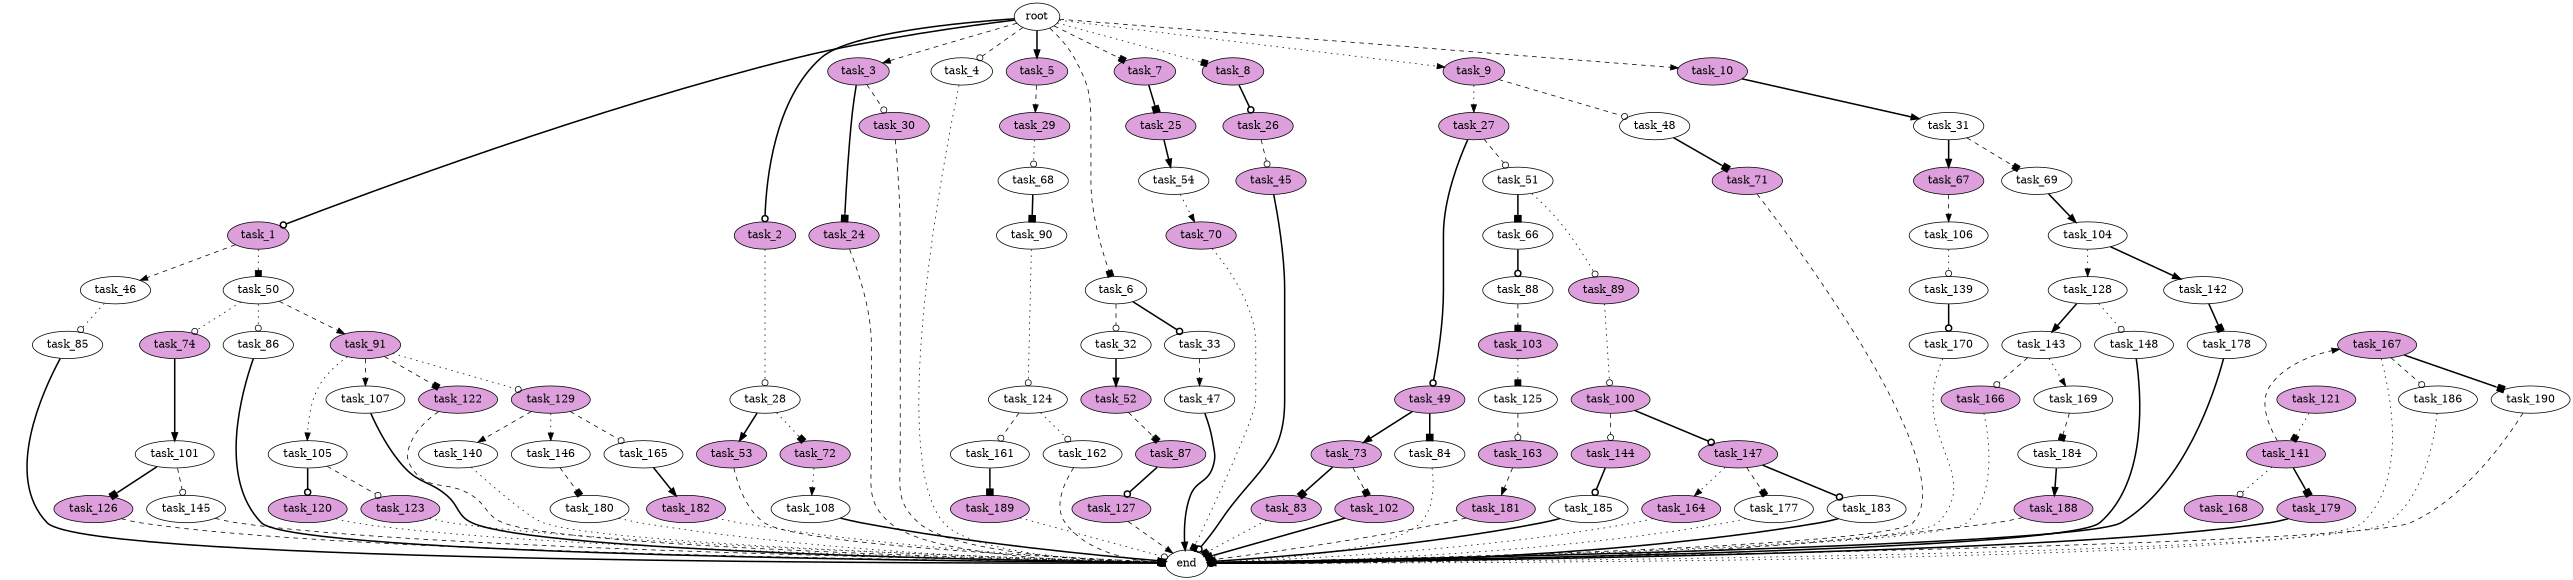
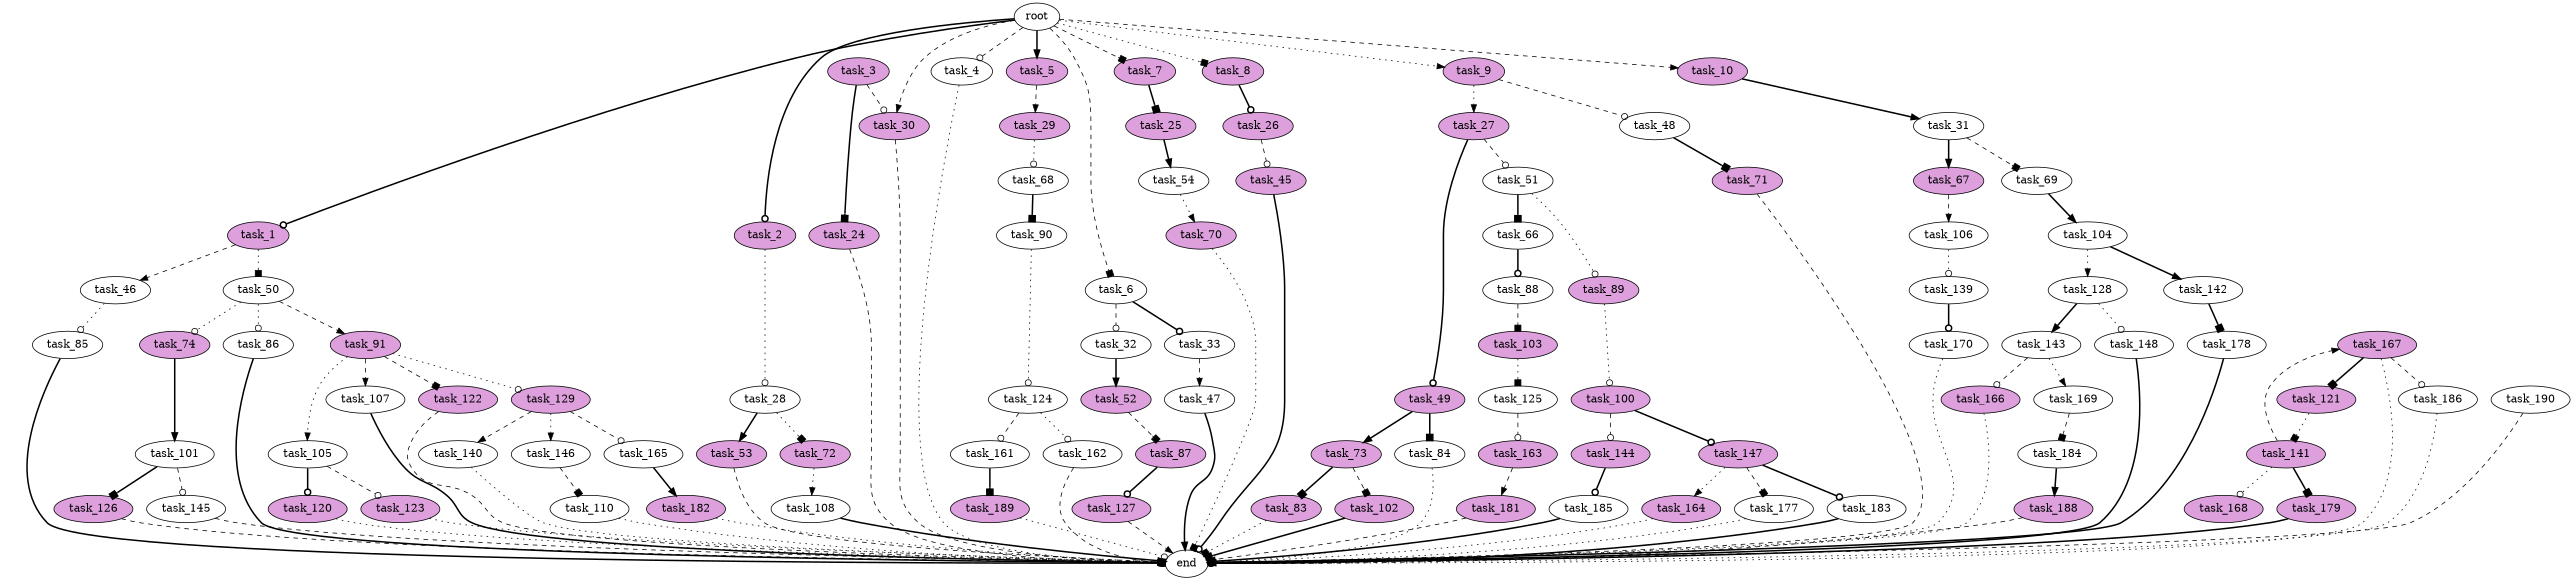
edge "root" -> "task_3": now "root" -> "task_30"
edge "task_167" -> "task_190": now "task_167" -> "task_121"
node "task_180": label "task_180" -> "task_110"
